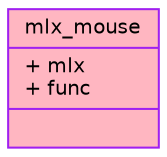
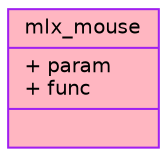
node "mlx_mouse": text "+ mlx" -> "+ param"
